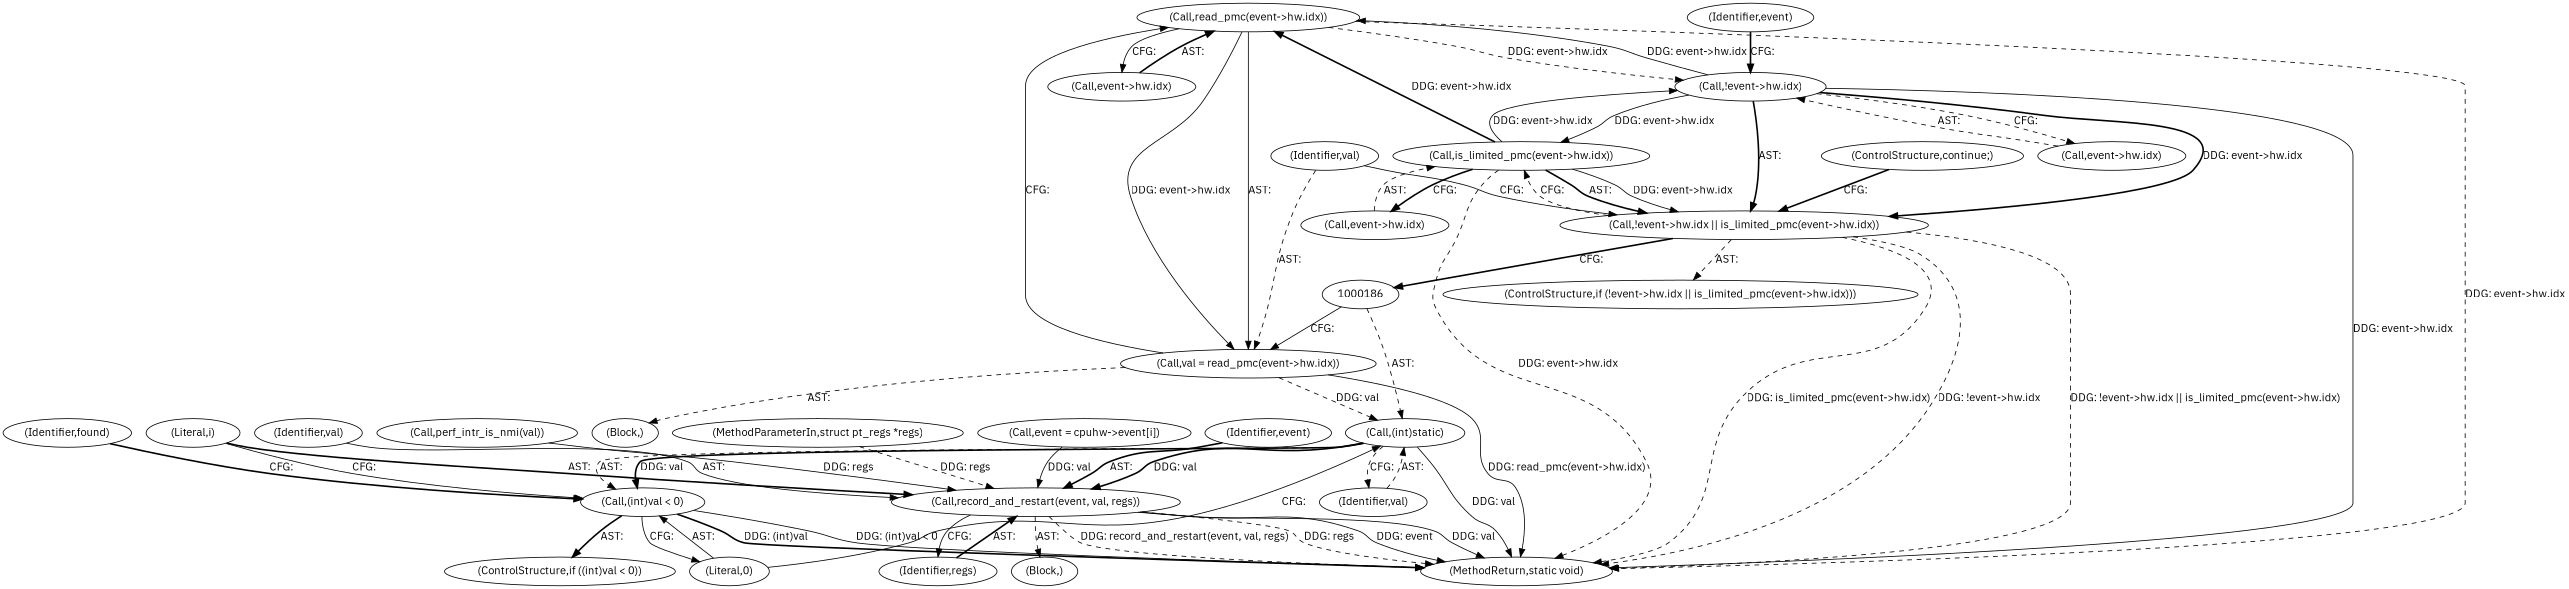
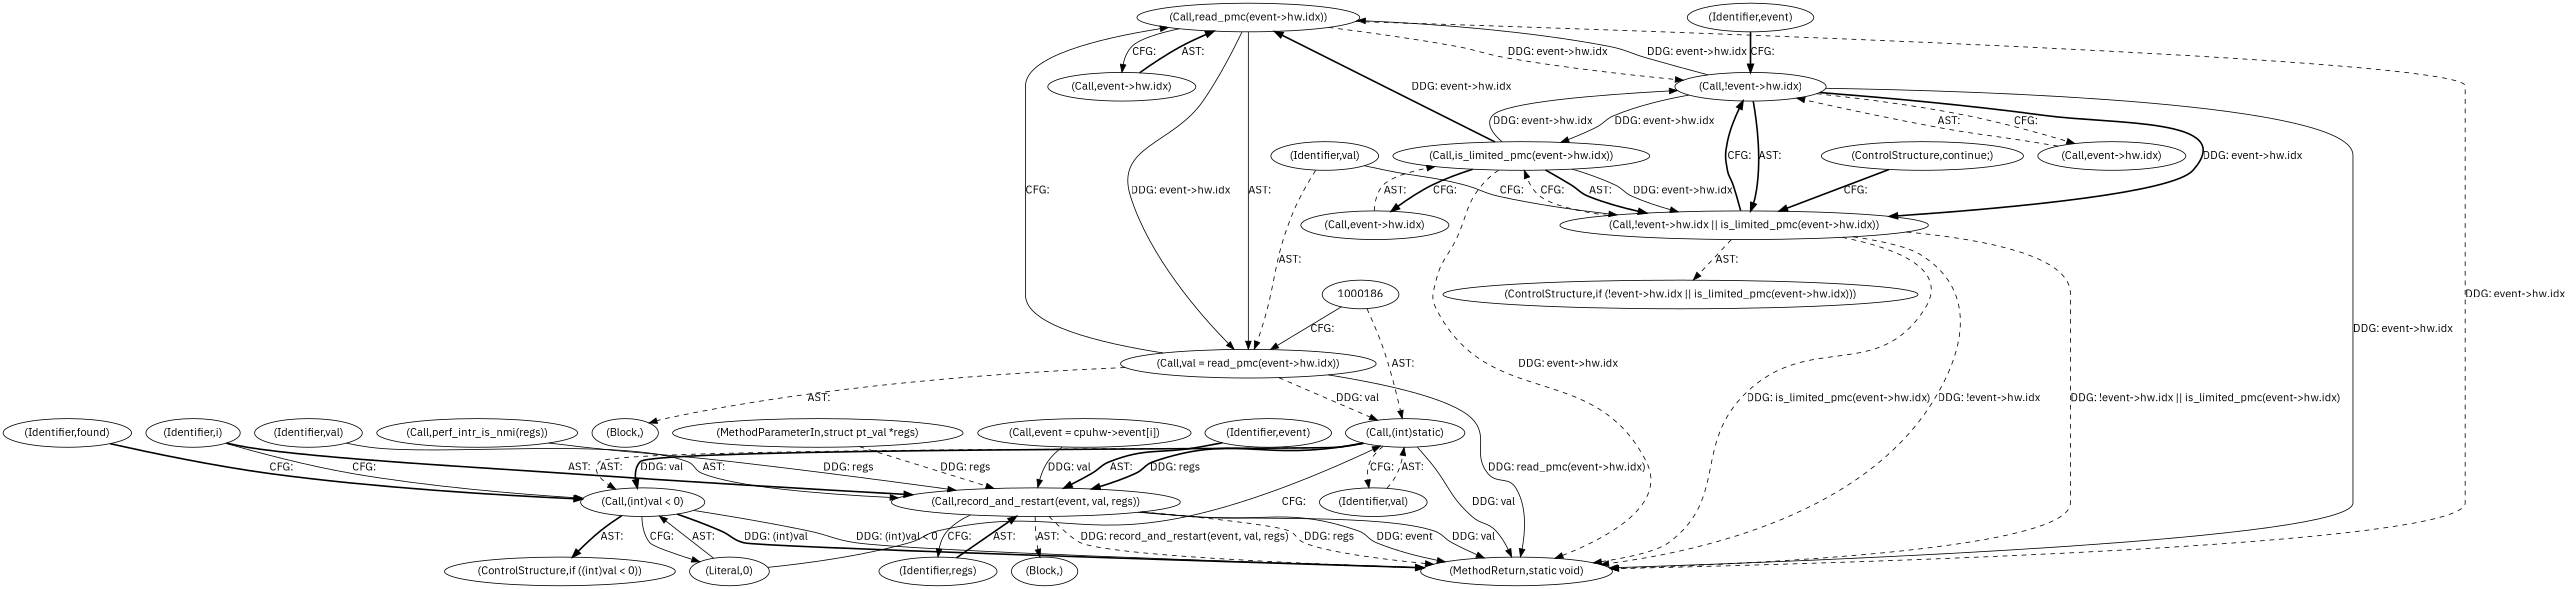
edge "(Call,!event->hw.idx || is_limited_pmc(event->hw.idx))" -> "1000186": now "(Call,!event->hw.idx || is_limited_pmc(event->hw.idx))" -> "(Call,!event->hw.idx)"
node "(Literal,i)": label "(Literal,i)" -> "(Identifier,i)"
node "(Call,perf_intr_is_nmi(val))": label "(Call,perf_intr_is_nmi(val))" -> "(Call,perf_intr_is_nmi(regs))"
node "(MethodParameterIn,struct pt_regs *regs)": label "(MethodParameterIn,struct pt_regs *regs)" -> "(MethodParameterIn,struct pt_val *regs)"
edge "(Call,(int)static)" -> "(Call,record_and_restart(event, val, regs))": label "DDG: val" -> "DDG: regs"
